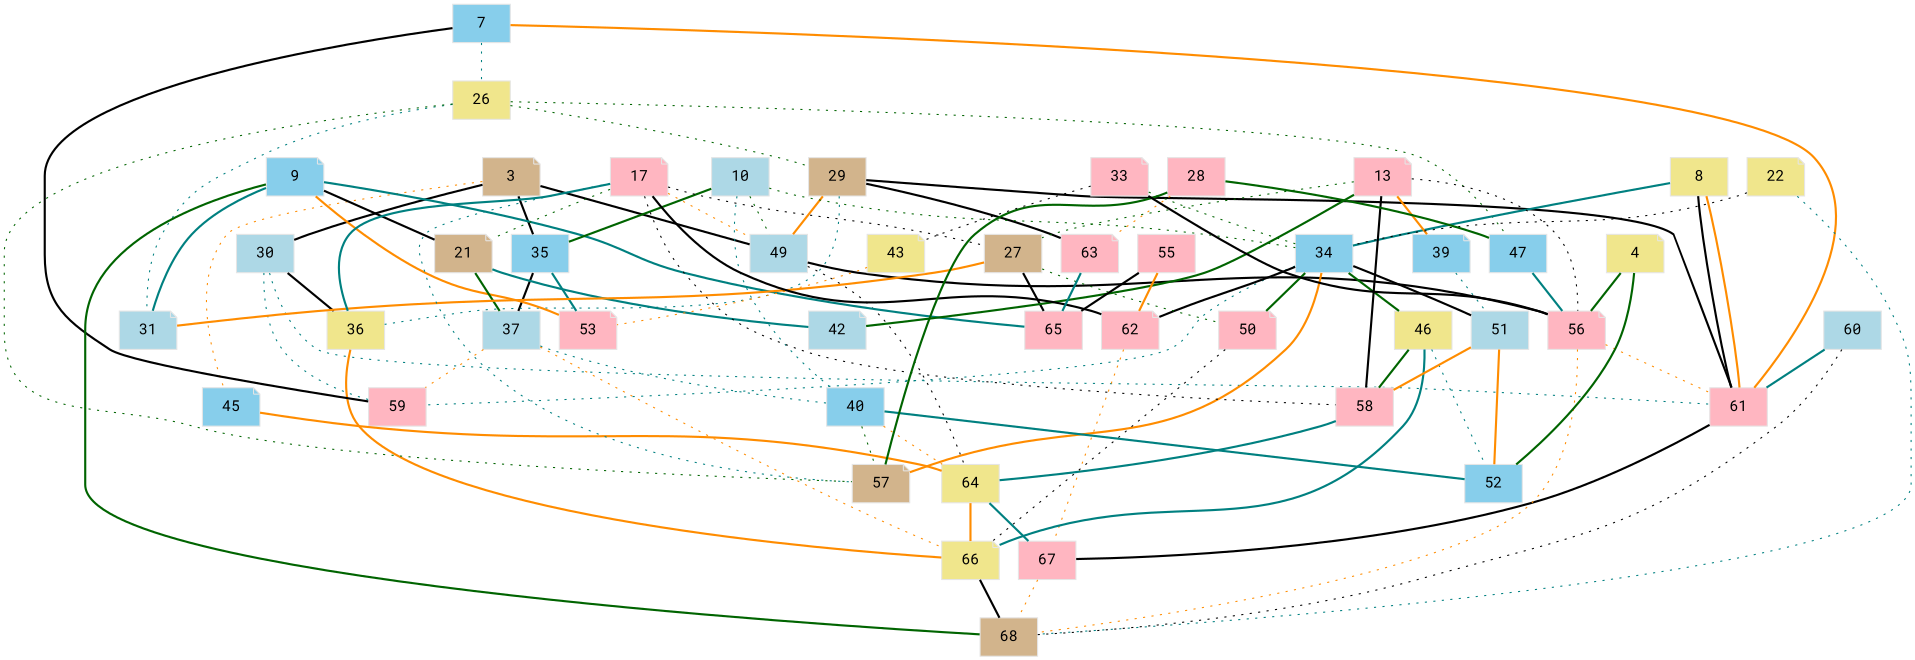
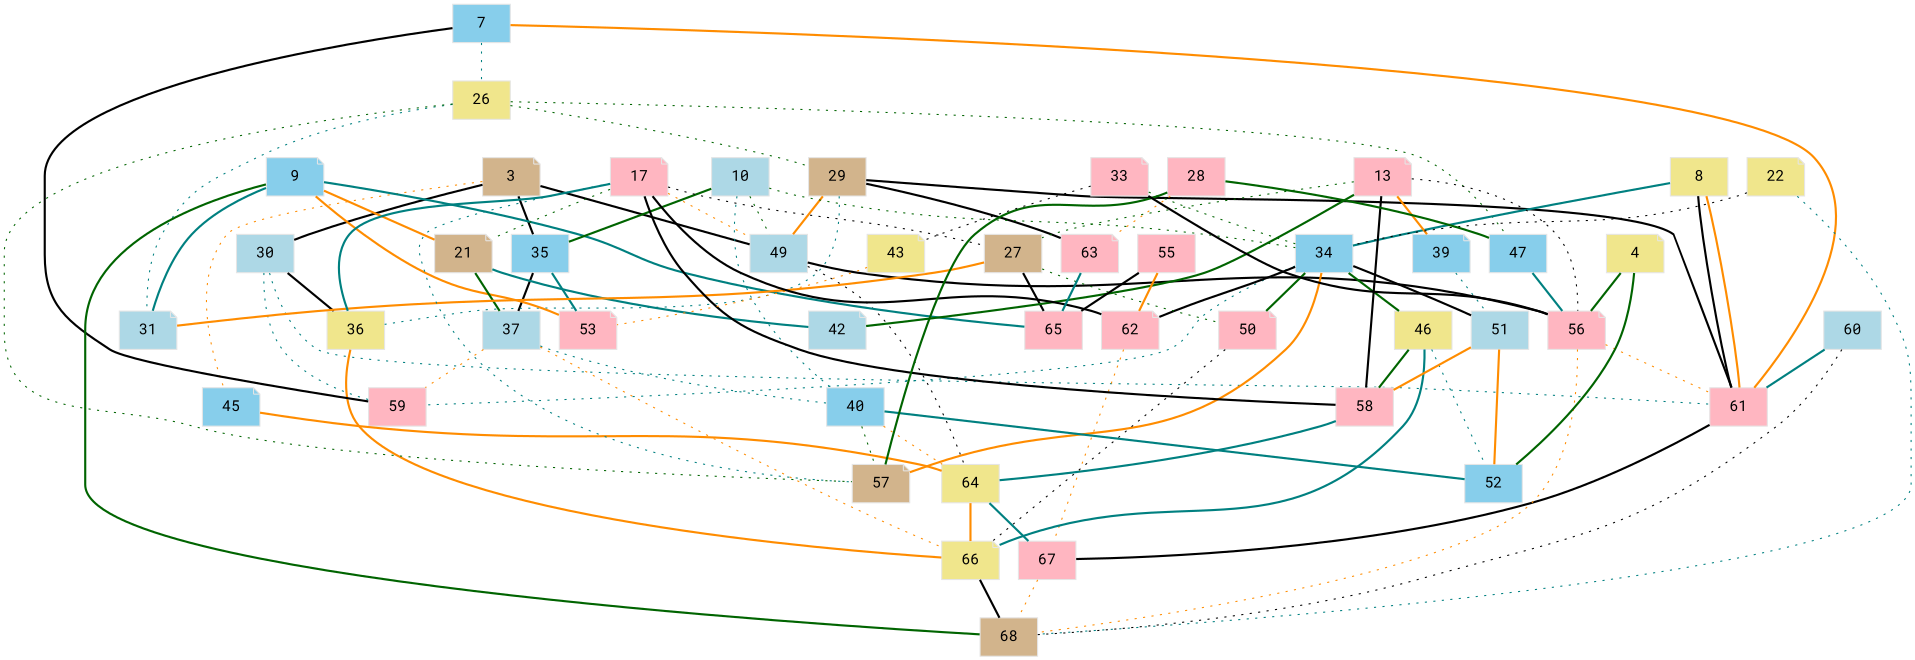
edge "9" -- "21": color black -> darkorange
edge "17" -- "58": style dotted -> bold
